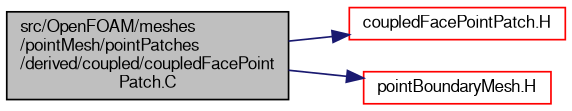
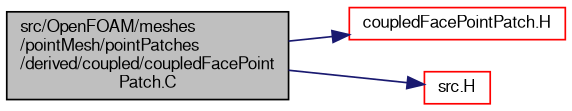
node "pointBoundaryMesh.H": label "pointBoundaryMesh.H" -> "src.H"
